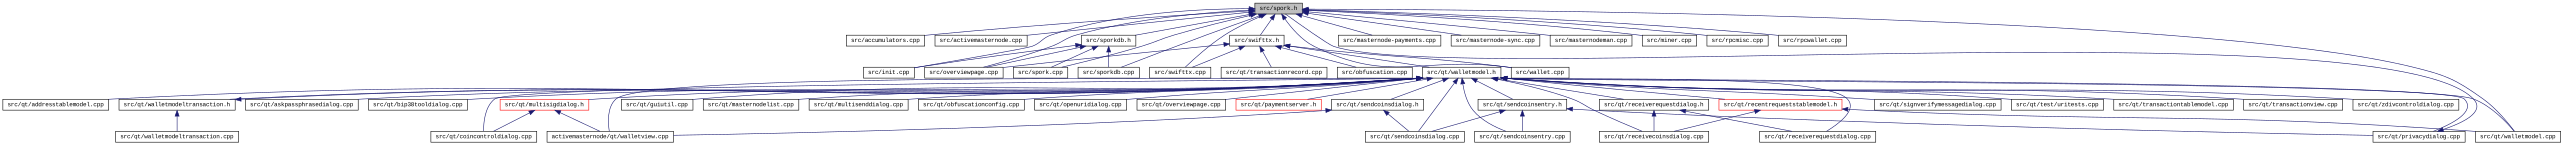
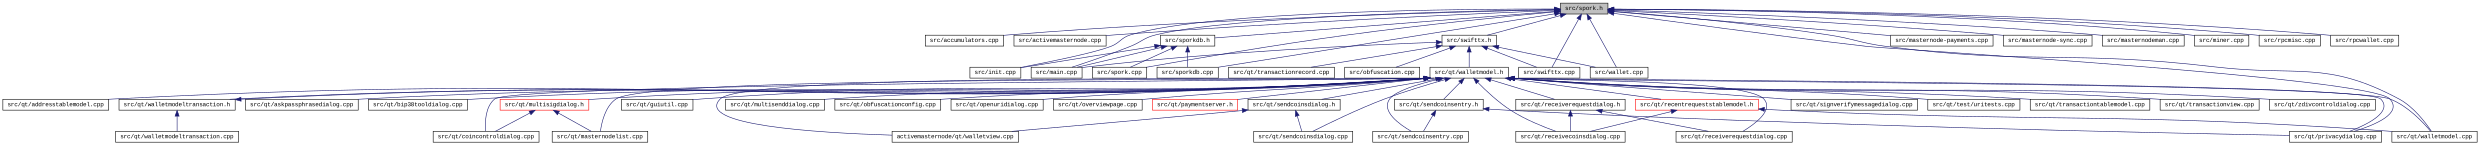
edge "src/spork.h" -> "src/qt/privacydialog.cpp": reversed
node "src/overviewpage.cpp": label "src/overviewpage.cpp" -> "src/main.cpp"
edge "activemasternode/qt/walletview.cpp" -> "src/qt/multisigdialog.h": now "src/qt/masternodelist.cpp" -> "src/qt/multisigdialog.h"
edge "src/qt/sendcoinsdialog.cpp" -> "src/qt/sendcoinsentry.h": removed
